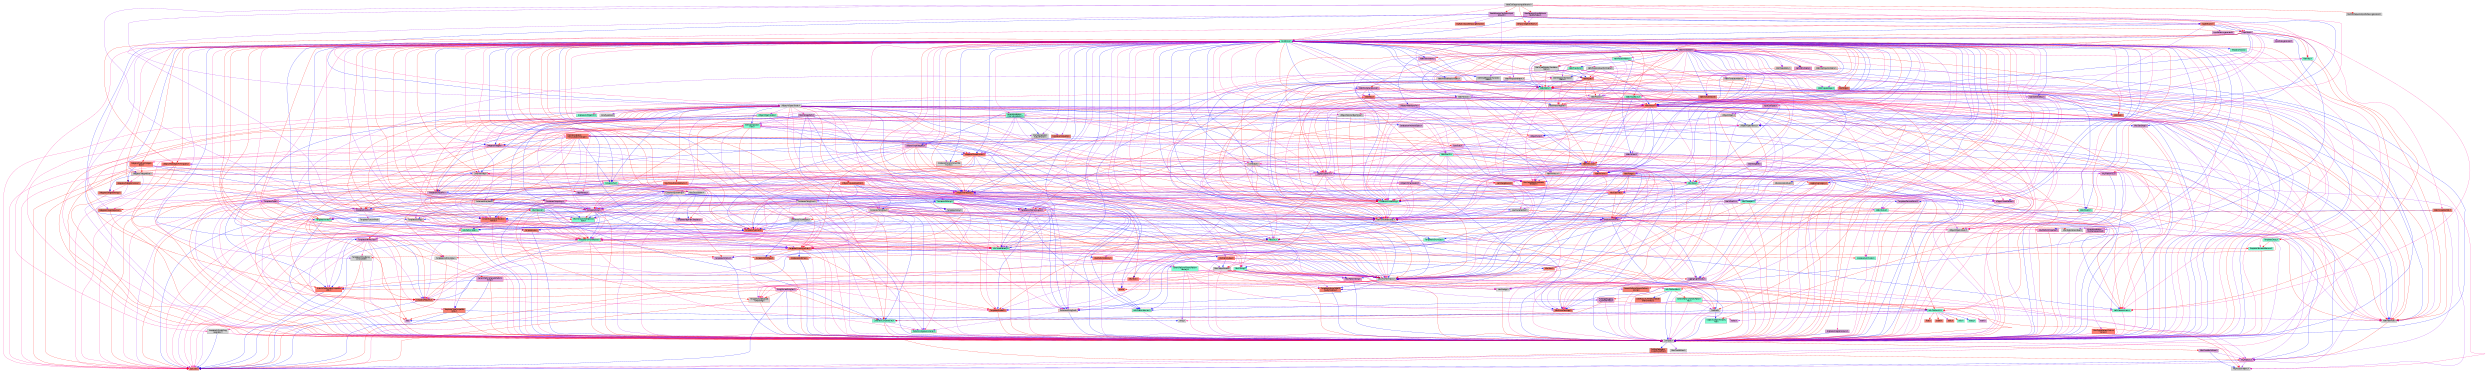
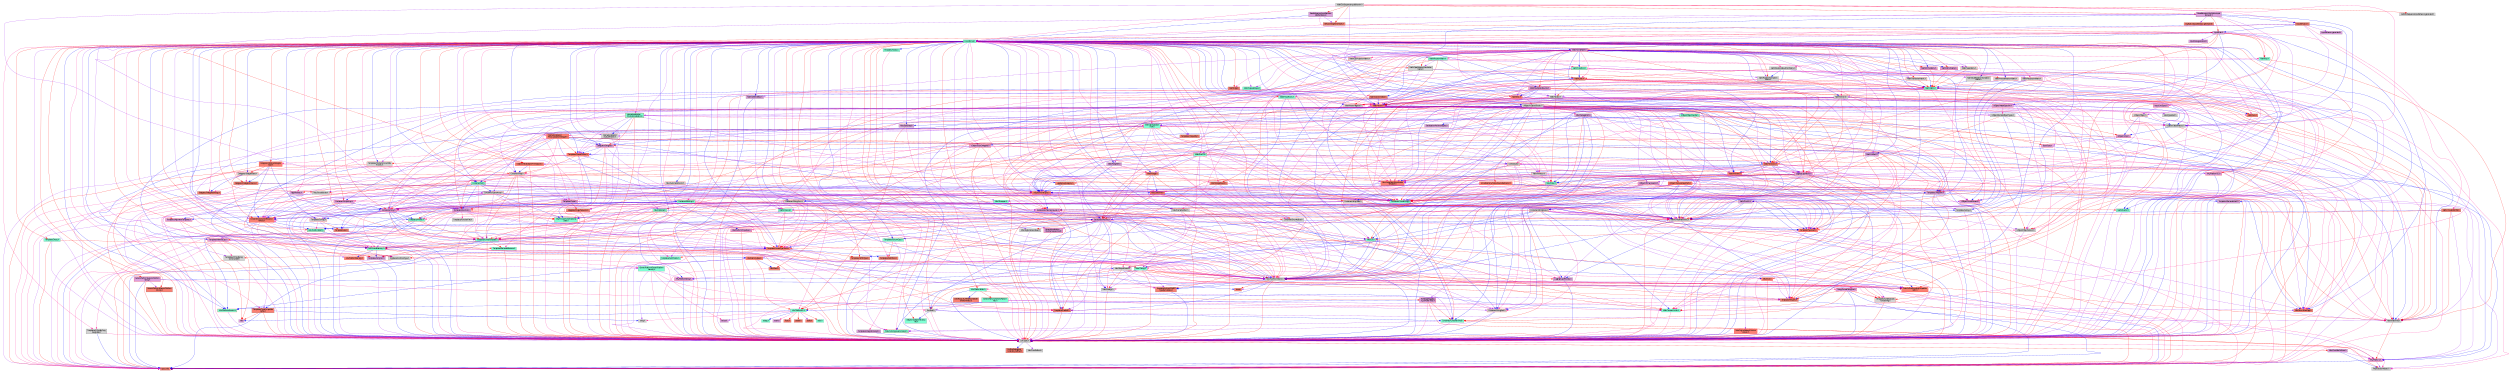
node "Templates/IsTObjectPtr.h": removed
node "Misc/OutputDeviceRedirector.h": label "Misc/OutputDeviceRedirector.h" -> "UnrealMemory/OutputDeviceRedirector.h"
edge "Math/OrthoMatrix.h" -> "CoreTypes.h": added
